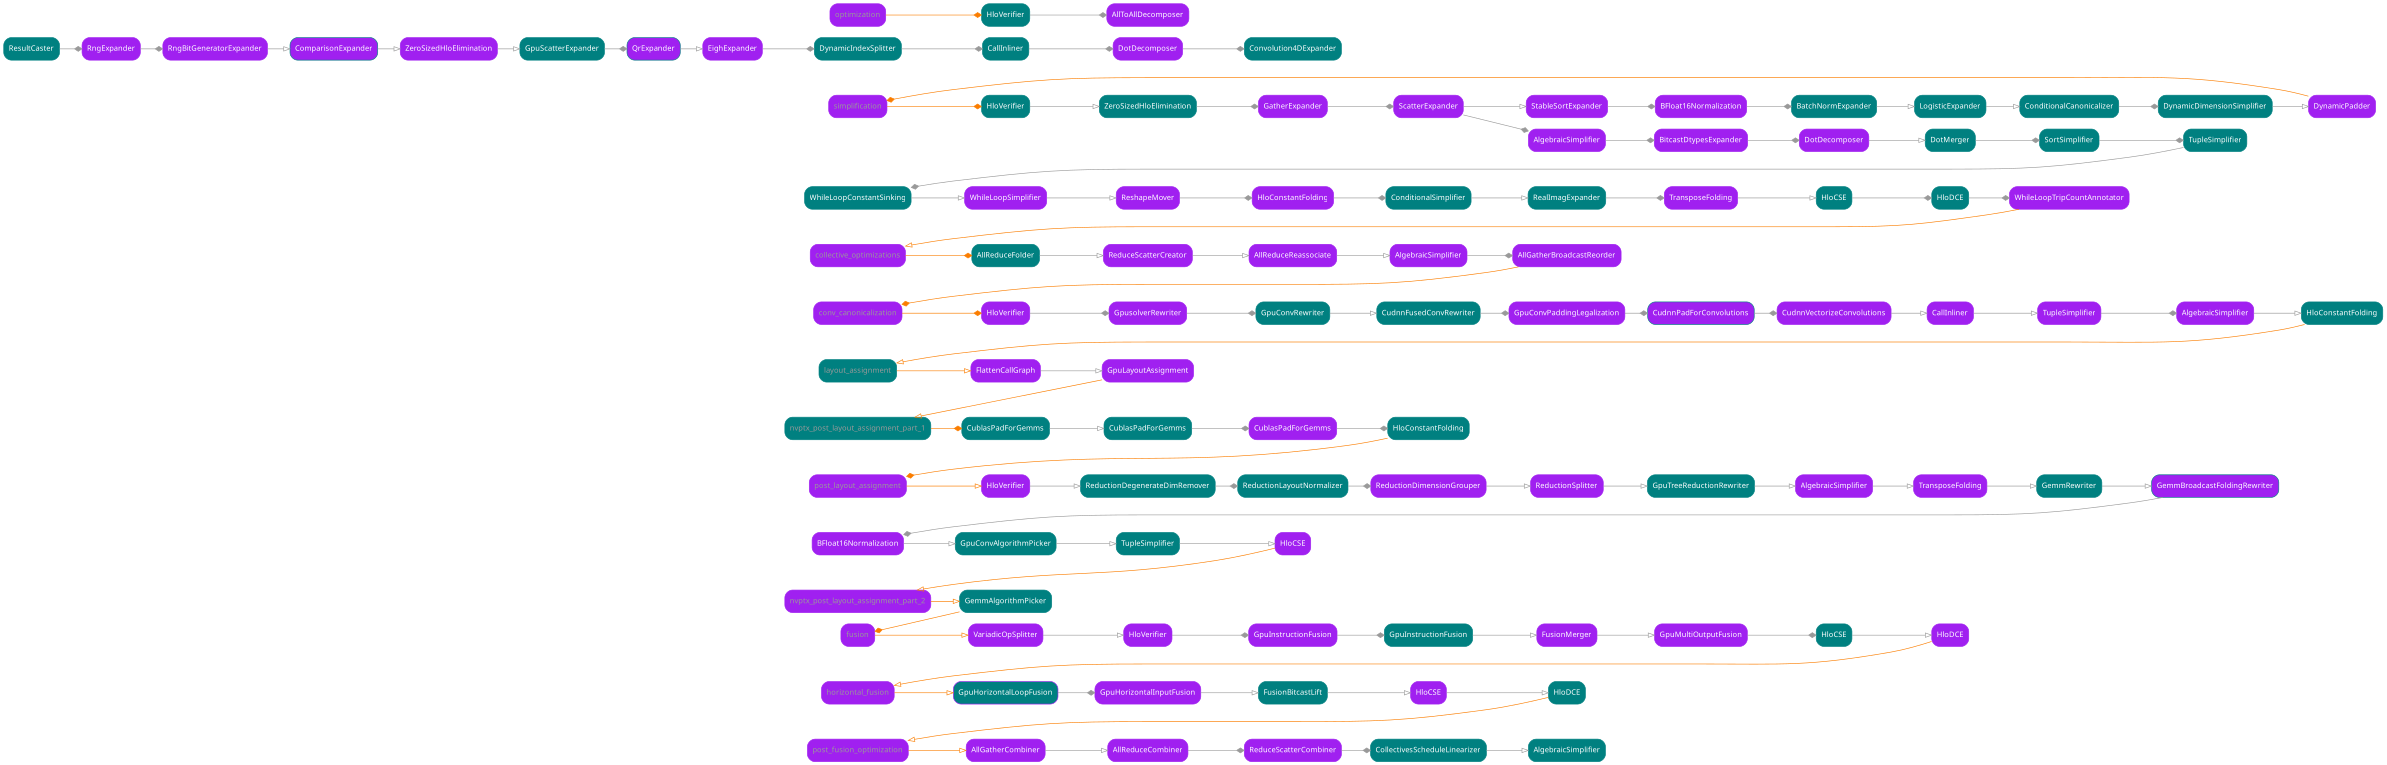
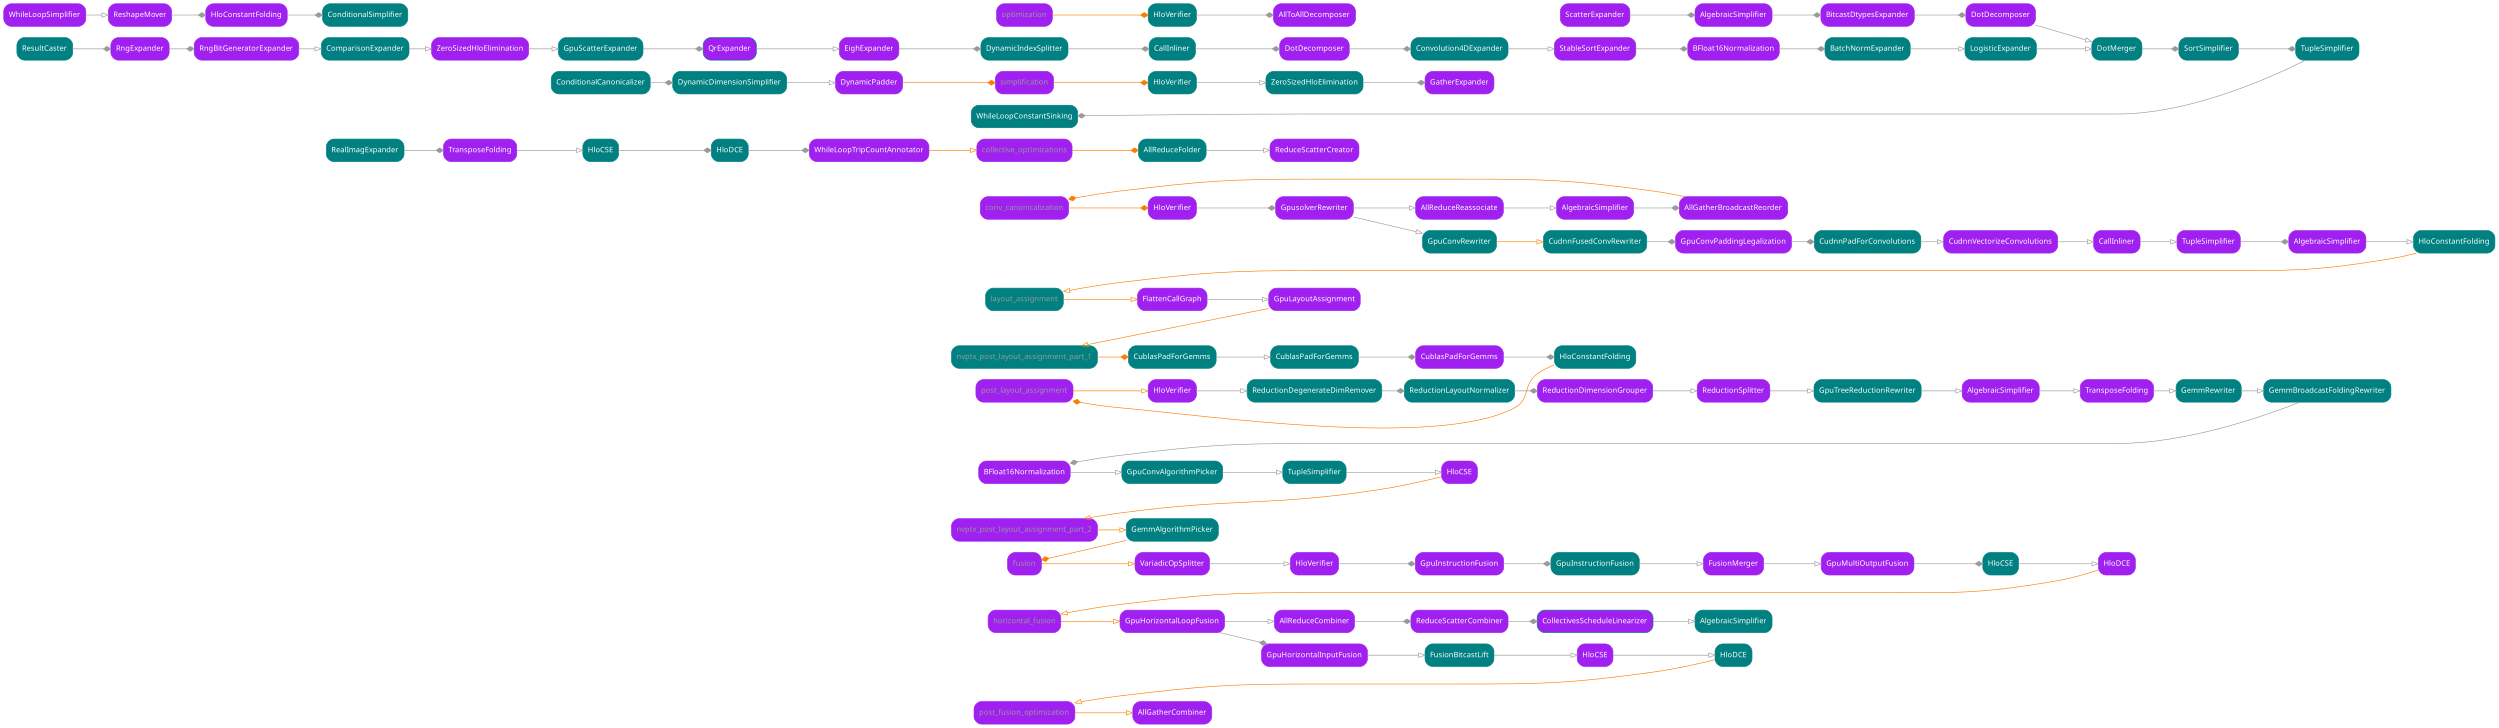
node "ComparisonExpander": fillcolor purple -> teal
edge "GatherExpander" -> "ScatterExpander": removed
edge "ScatterExpander" -> "StableSortExpander": now "Convolution4DExpander" -> "StableSortExpander"
edge "LogisticExpander" -> "ConditionalCanonicalizer": now "LogisticExpander" -> "DotMerger"
edge "WhileLoopConstantSinking" -> "WhileLoopSimplifier": removed
edge "ConditionalSimplifier" -> "RealImagExpander": removed
edge "ReduceScatterCreator" -> "AllReduceReassociate": now "GpusolverRewriter" -> "AllReduceReassociate"
edge "GpusolverRewriter" -> "GpuConvRewriter": arrowhead diamond -> onormal
edge "GpuConvRewriter" -> "CudnnFusedConvRewriter": color #999999 -> #fa7d00
node "CudnnPadForConvolutions": fillcolor purple -> teal
edge "CudnnPadForConvolutions" -> "CudnnVectorizeConvolutions": arrowhead diamond -> onormal
node "GemmBroadcastFoldingRewriter": fillcolor purple -> teal
node "GpuHorizontalLoopFusion": fillcolor teal -> purple
edge "AllGatherCombiner" -> "AllReduceCombiner": now "GpuHorizontalLoopFusion" -> "AllReduceCombiner"
node "CollectivesScheduleLinearizer": fillcolor teal -> purple
